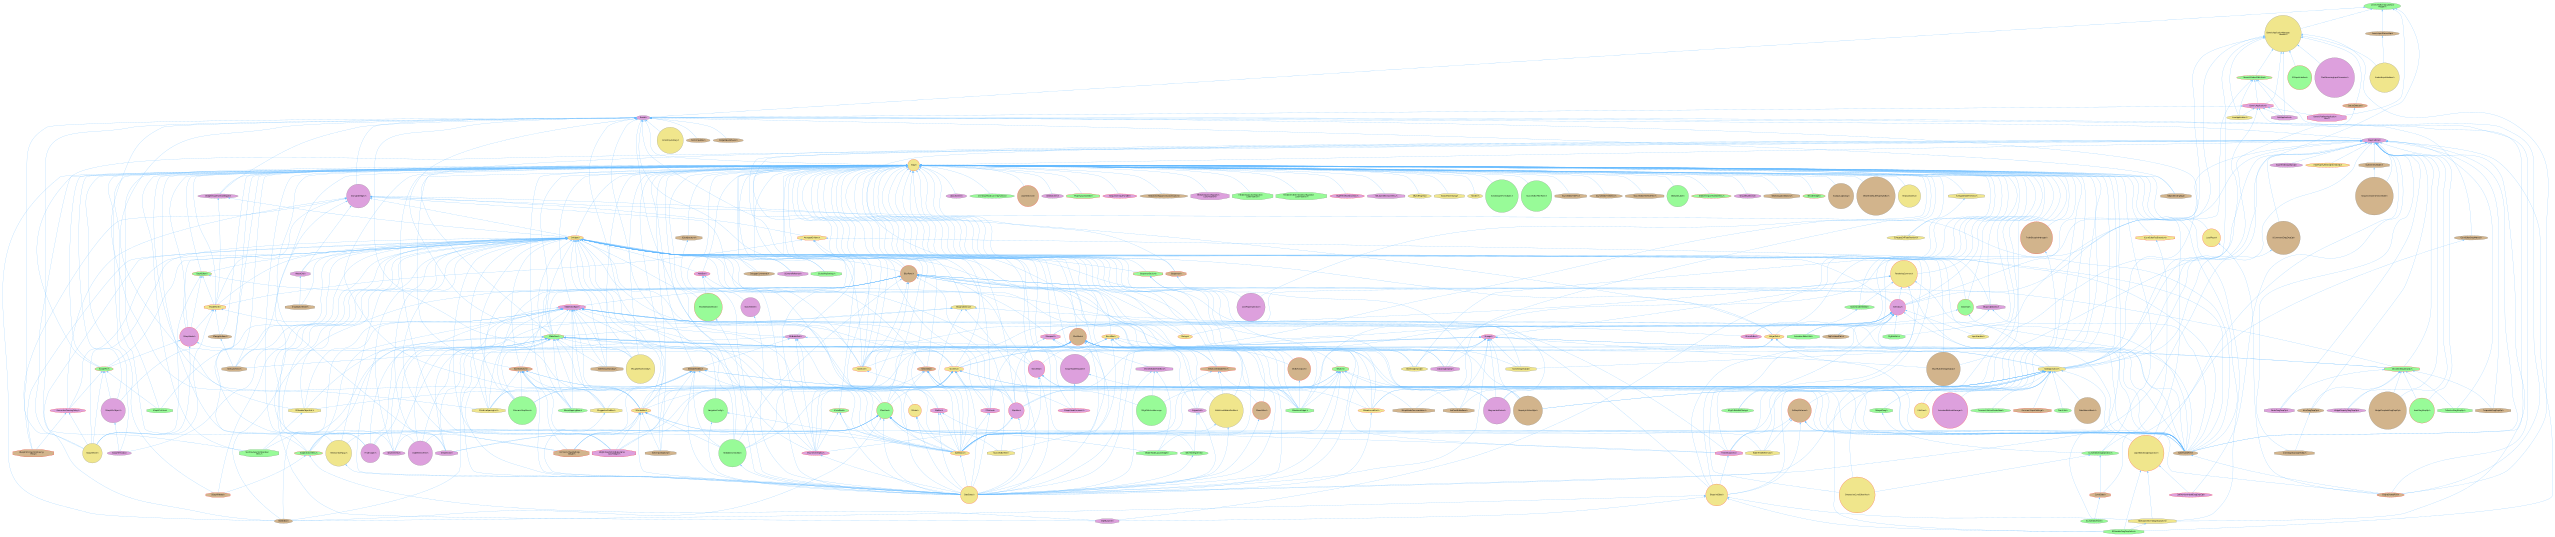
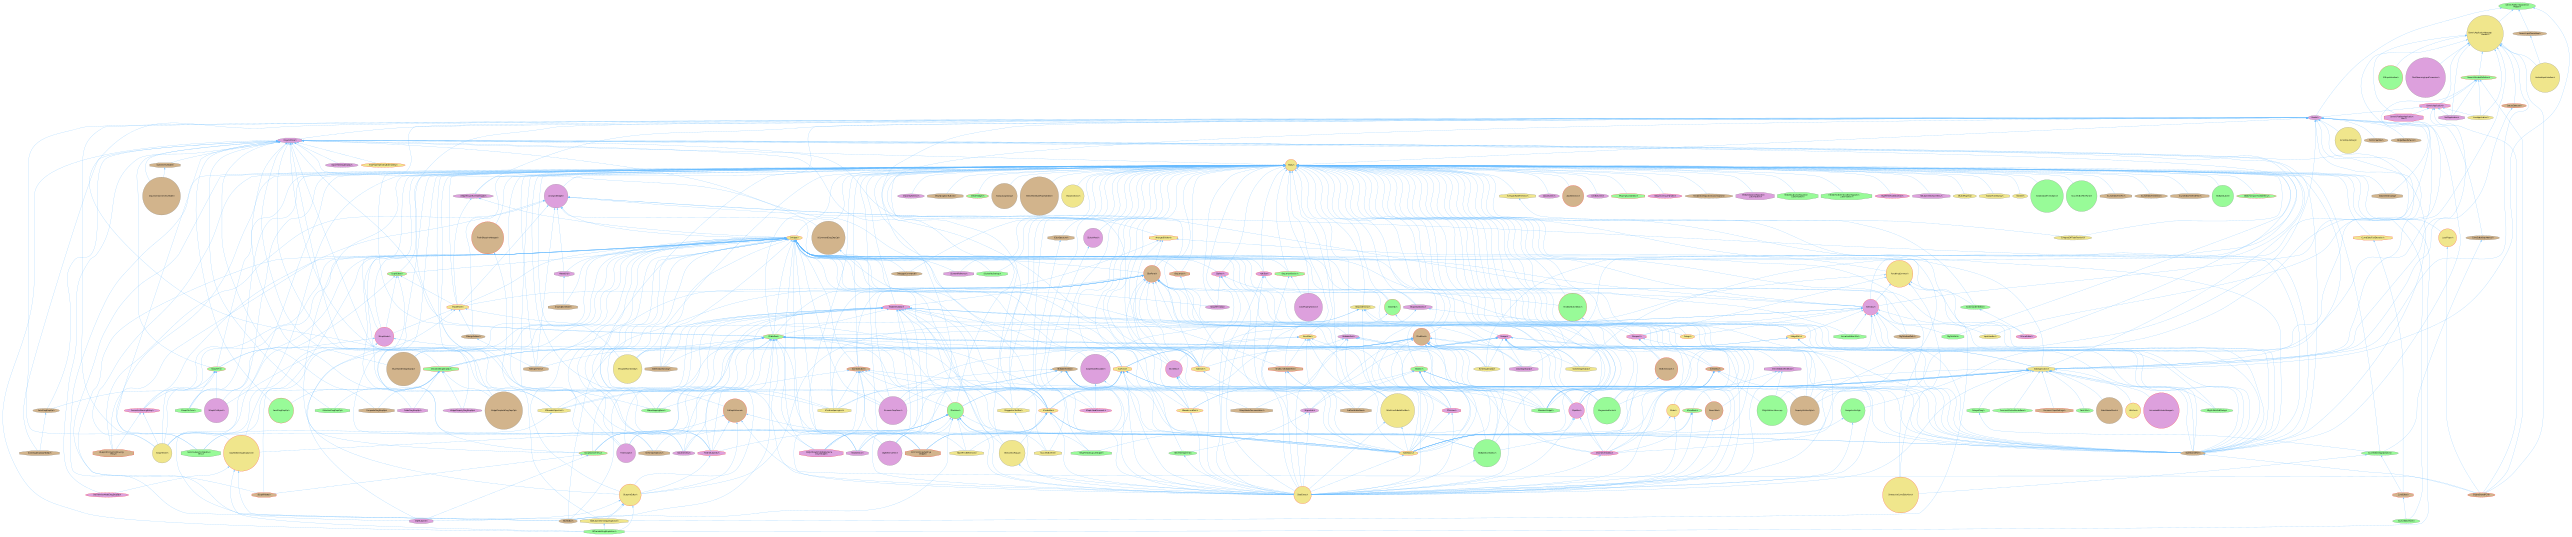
edge "GenericPlatformApplication Misc.h" -> "GenericPlatformInputDevice Mapper.h": now "GenericPlatformApplication Misc.h" -> "GenericApplicationMessage Handler.h"
node "AnimGraphNode_AnimDynamics.h": removed
node "SNumericDropDown.h": fillcolor palegreen -> plum
node "SSegmentedControl.h": fillcolor plum -> palegreen
edge "SGraphPinClass.h" -> "SGraphPinObject.h": now "SGraphPinClass.h" -> "SSplitter.h"
